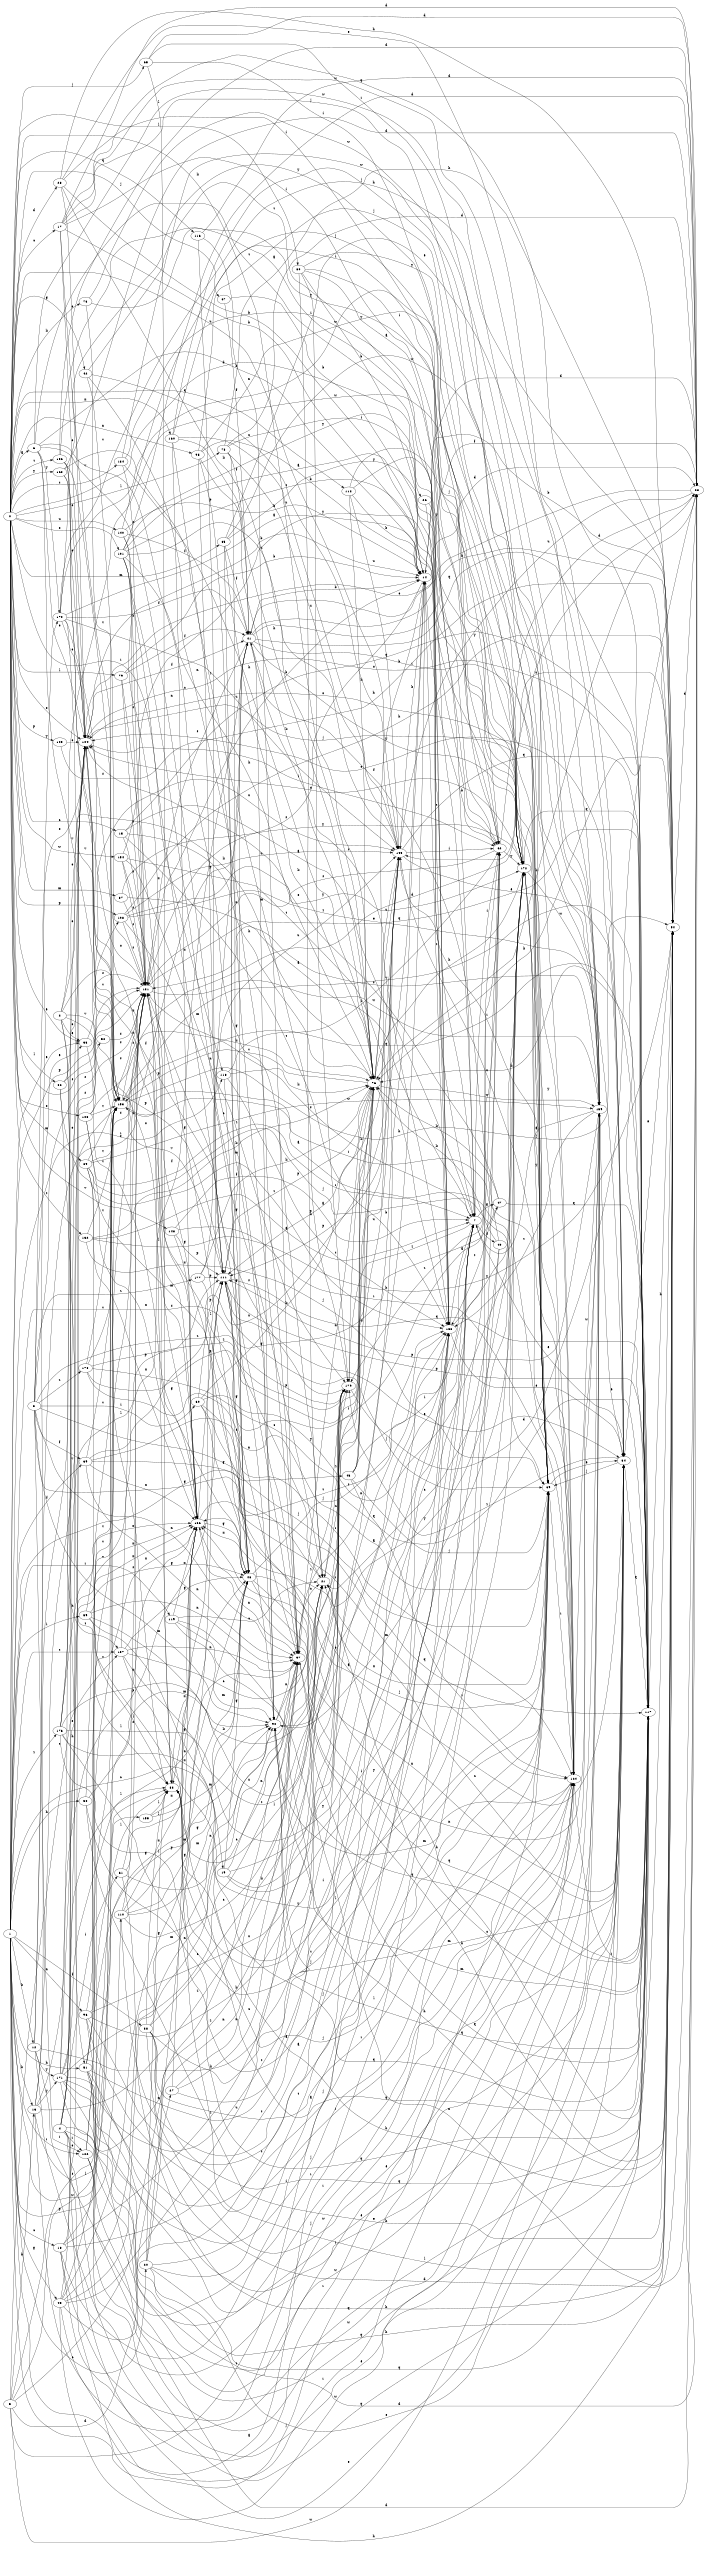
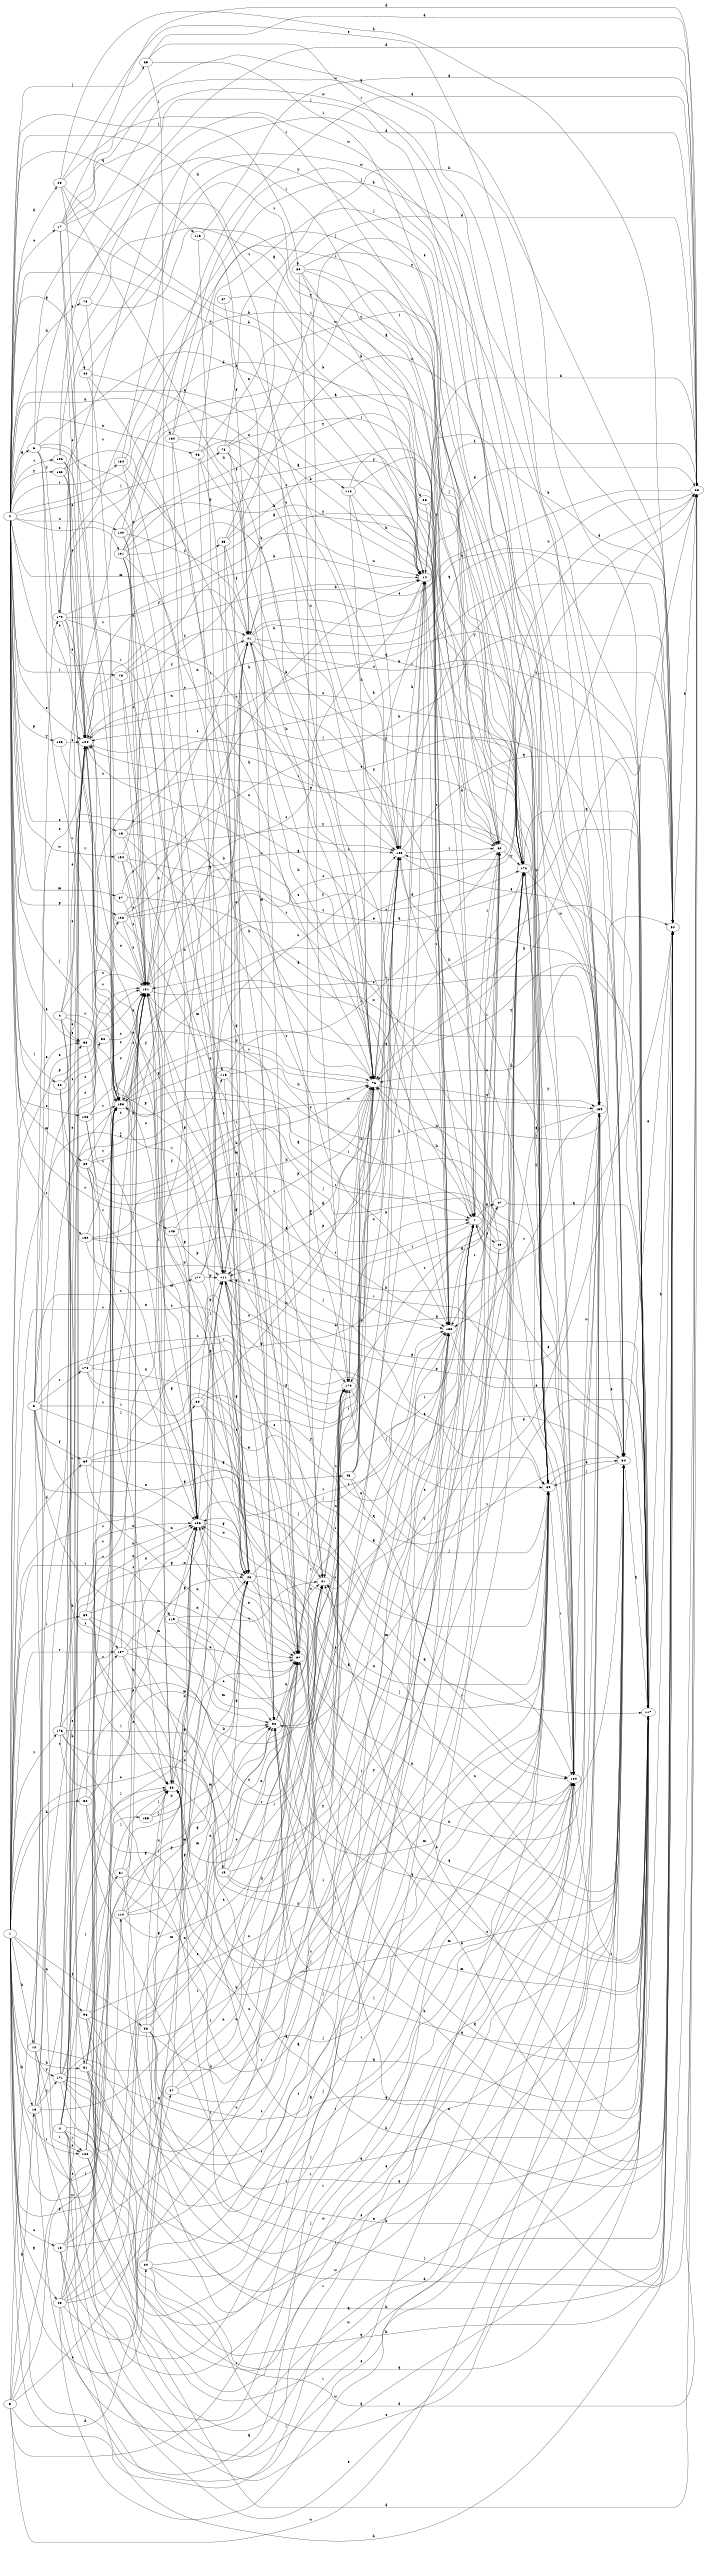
edge "0" -> "67": now "0" -> "153"
edge "2" -> "159": label "w" -> "a"
edge "138" -> "172": now "47" -> "172"
edge "176" -> "111": removed, label "p"
